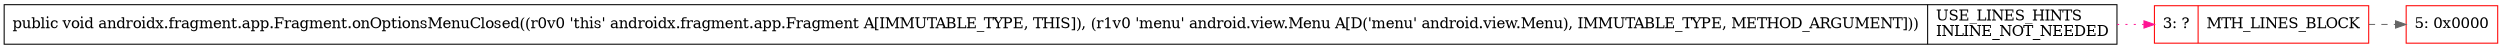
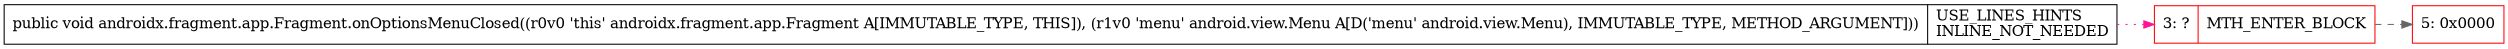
node "3: ?": text "MTH_LINES_BLOCK" -> "MTH_ENTER_BLOCK"
